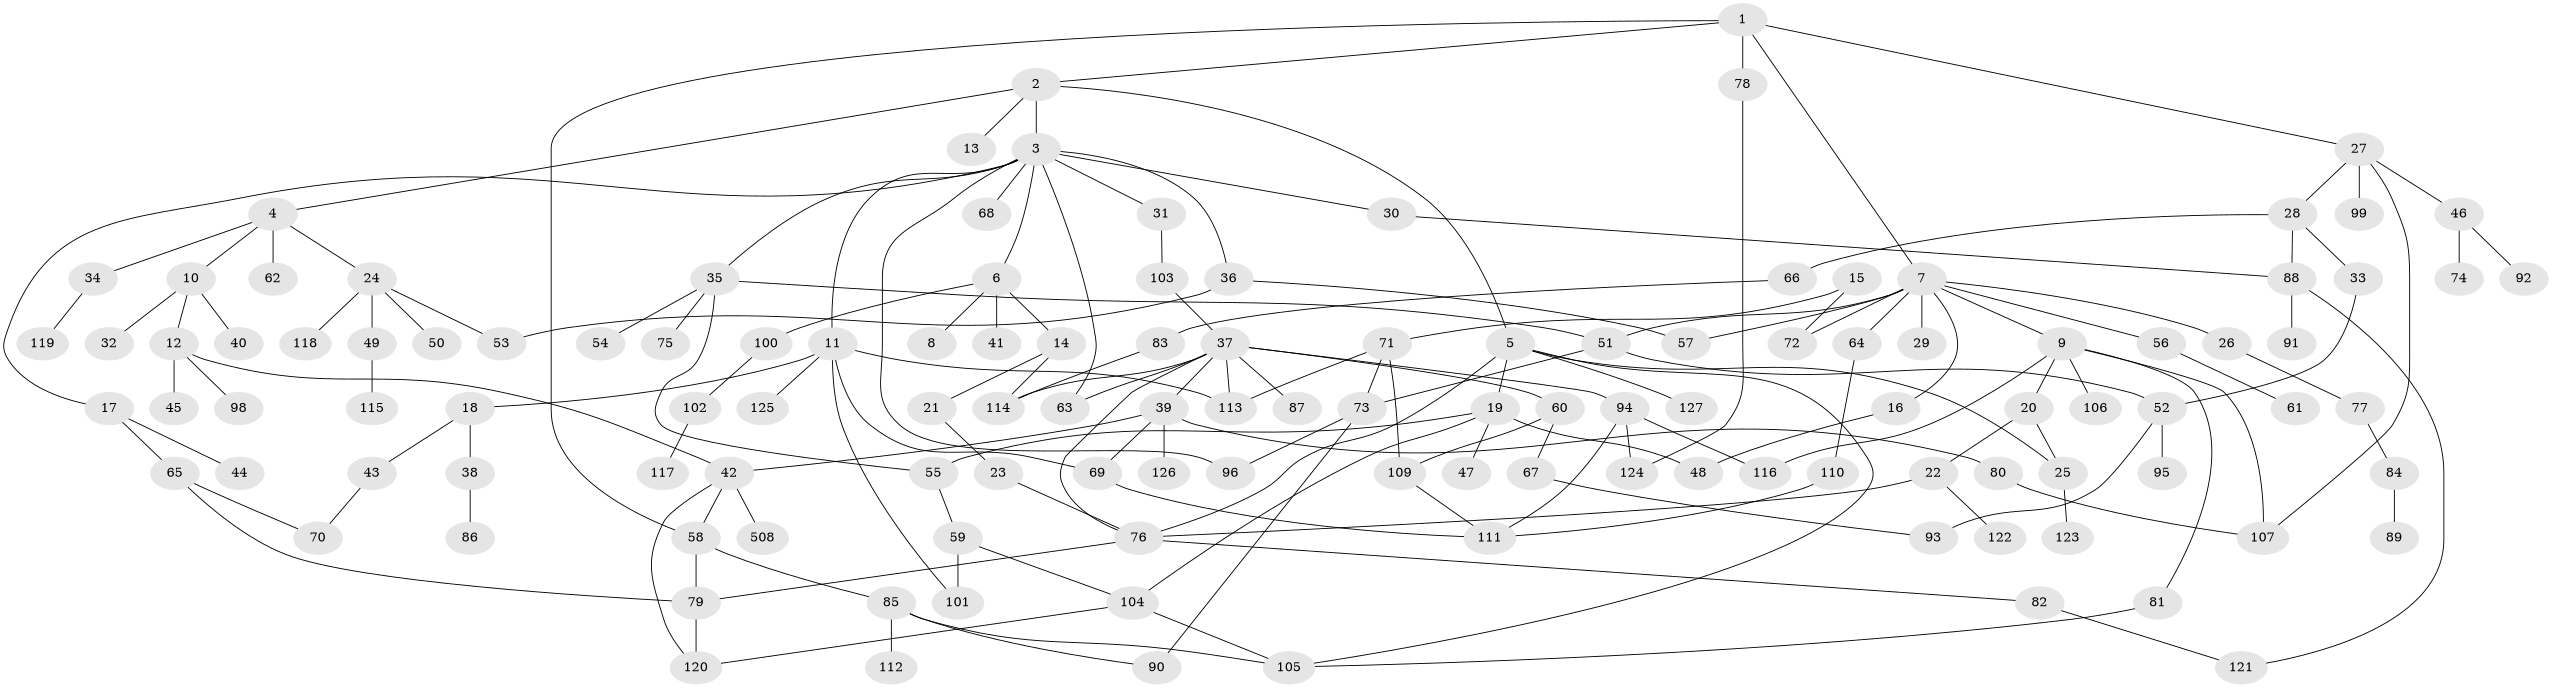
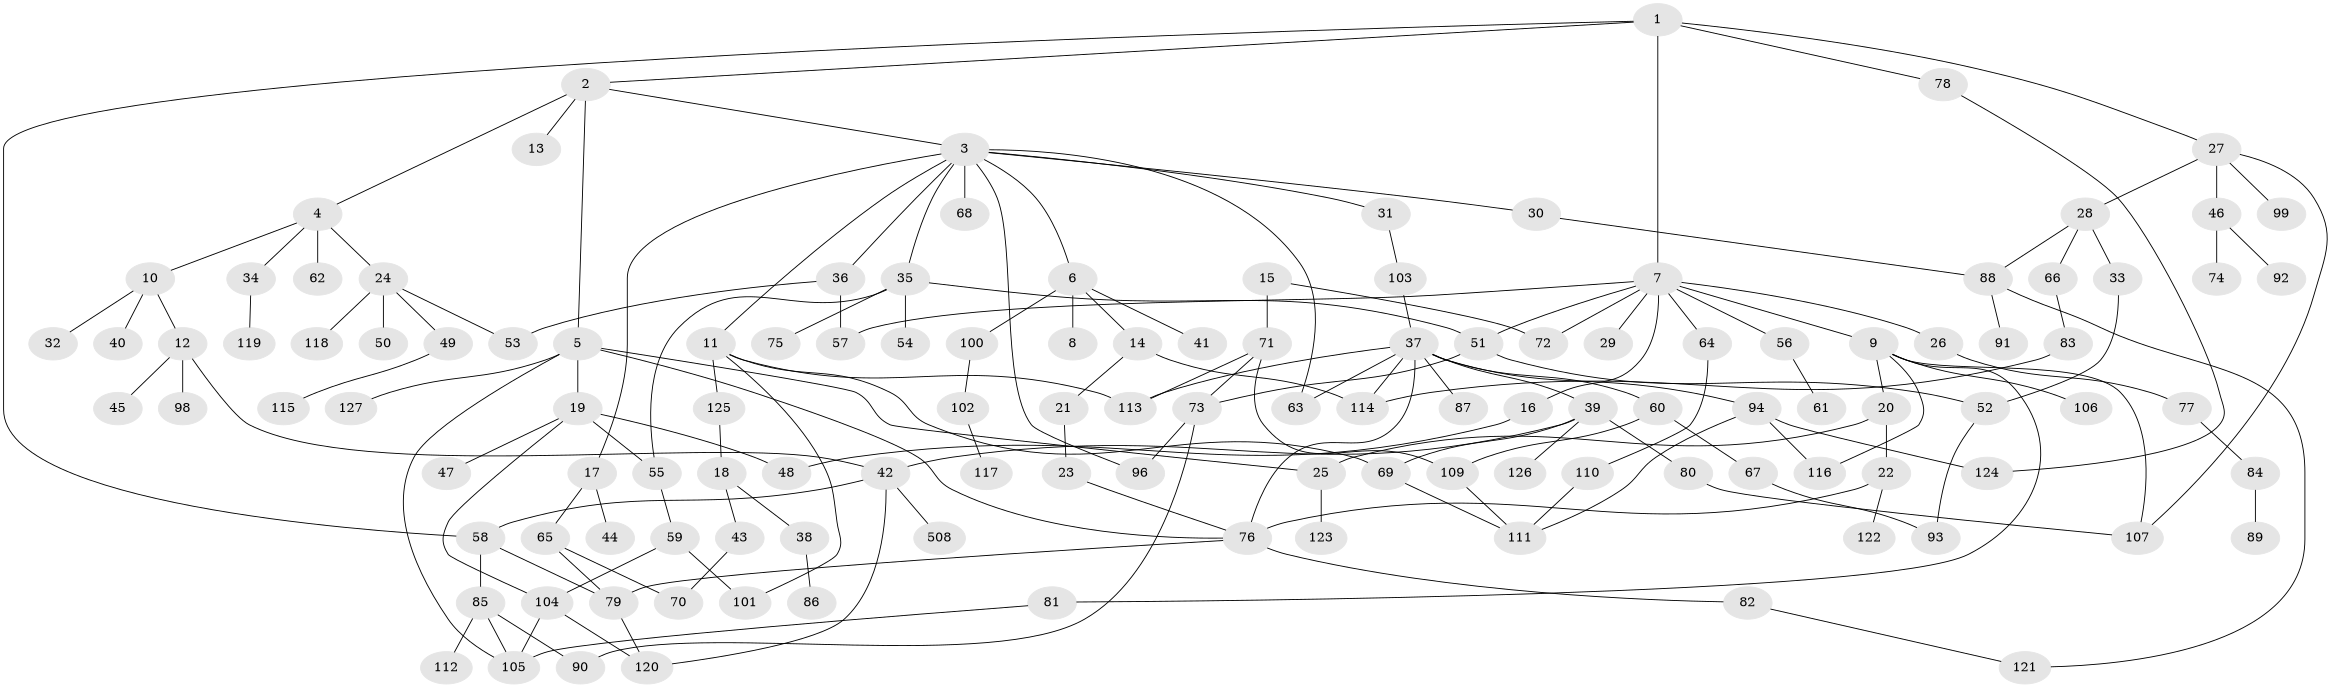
edge "11" -- "18": now "125" -- "18"
node "95": removed
